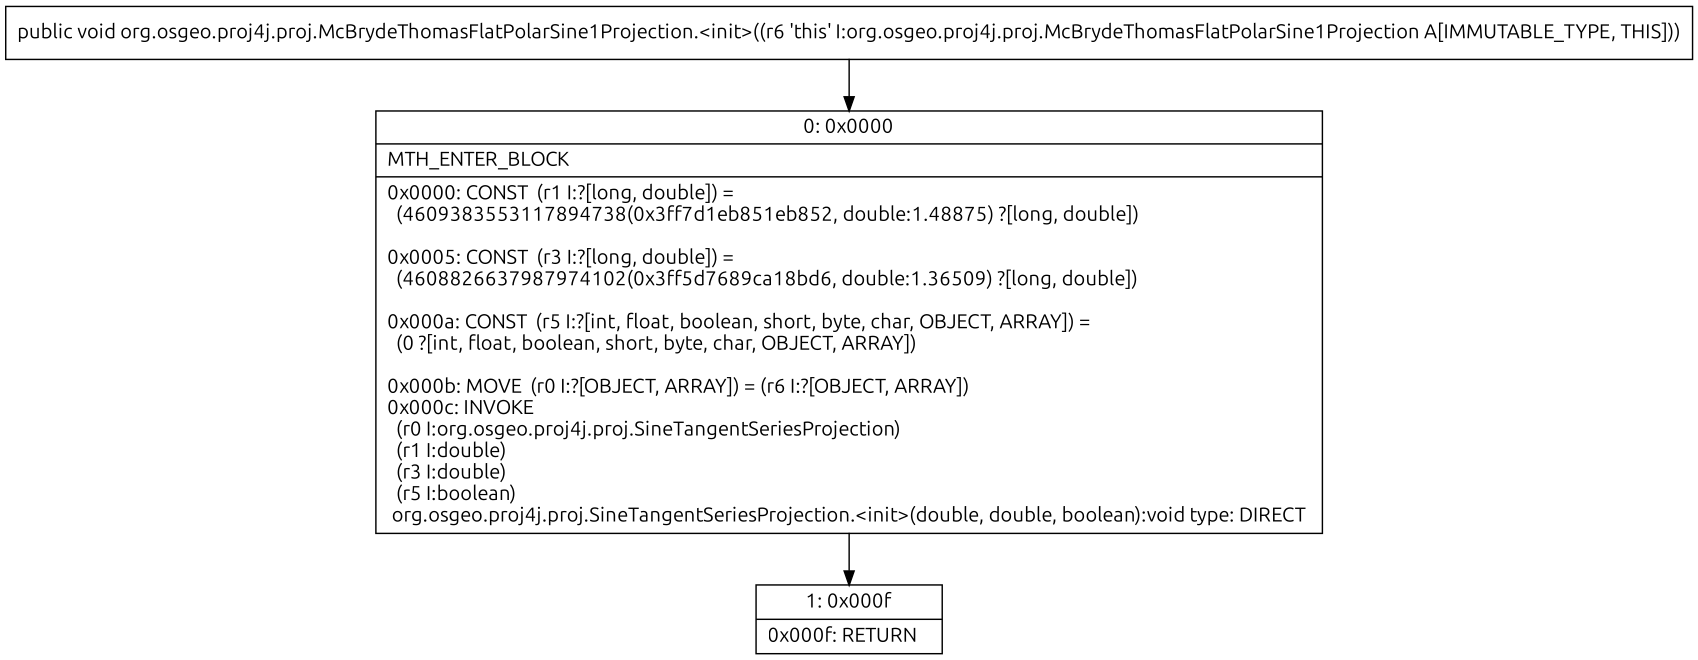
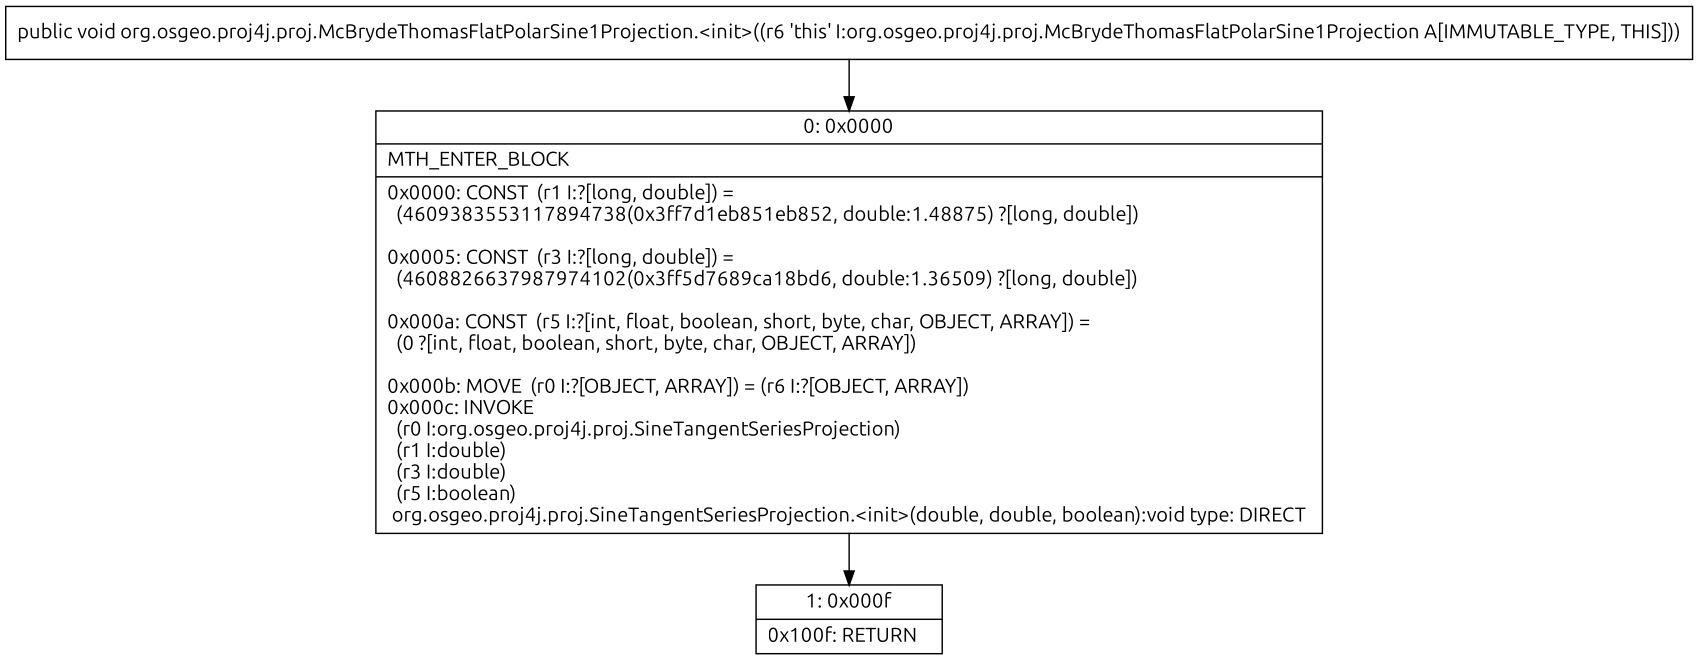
node "1: 0x000f": text "0x000f: RETURN" -> "0x100f: RETURN"
